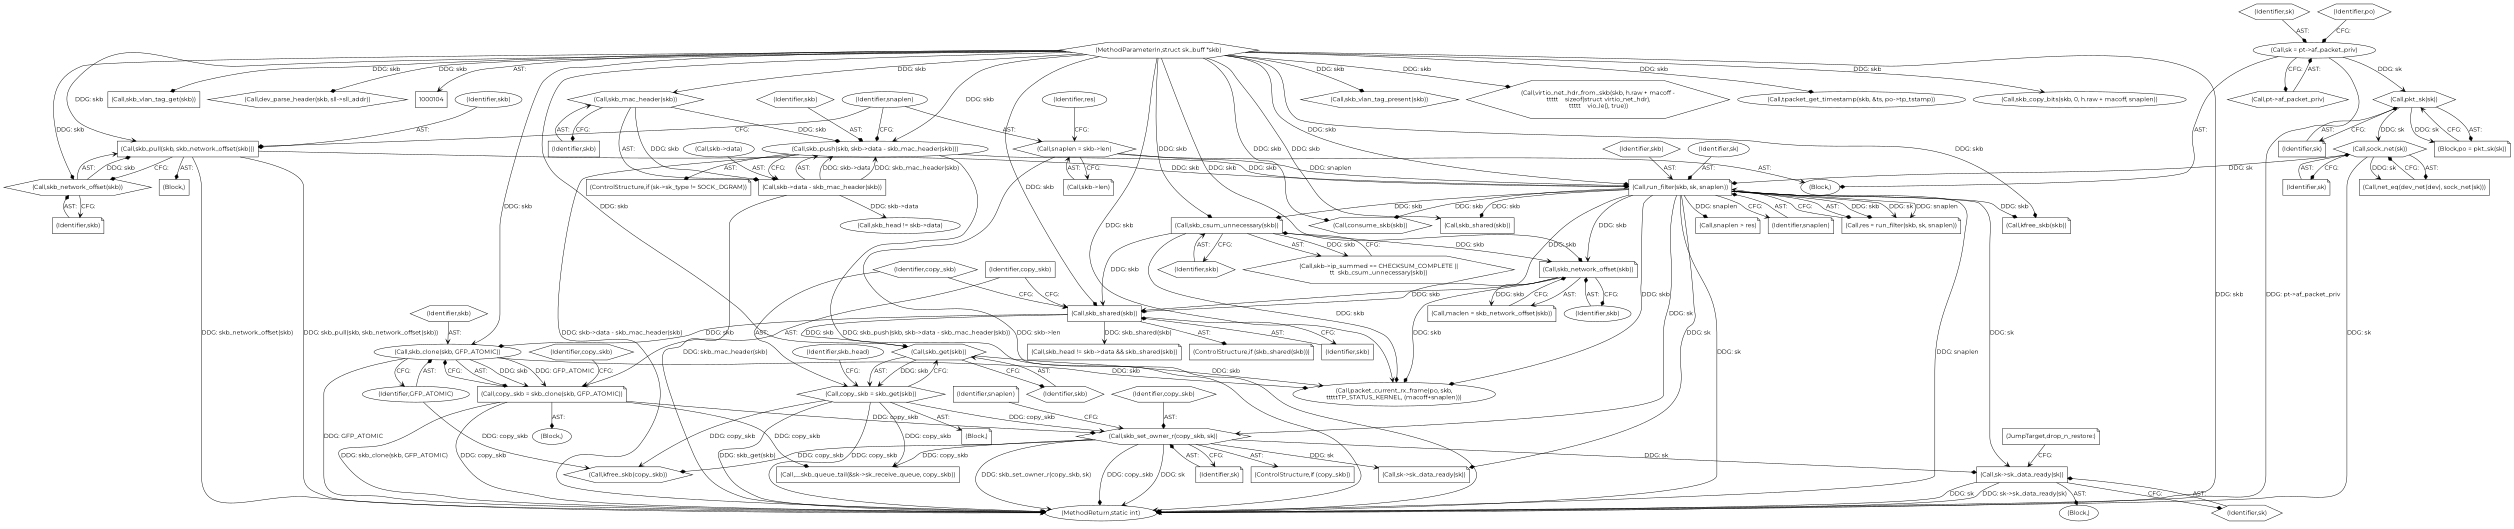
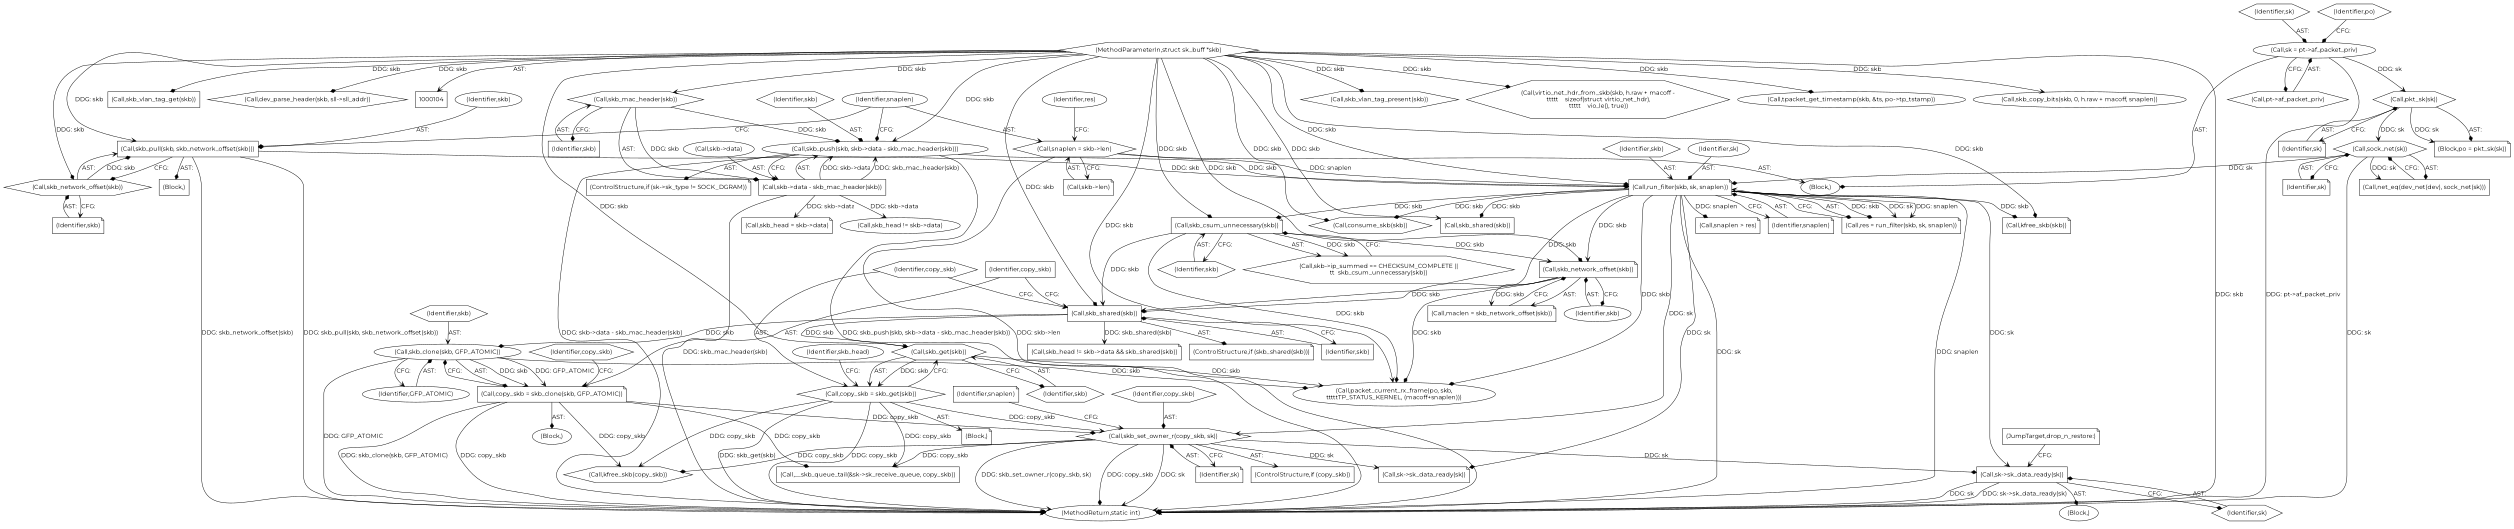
edge "(MethodParameterIn,struct sk_buff *skb)" -> "(Call,skb_clone(skb, GFP_ATOMIC))": removed, label "DDG: skb"
edge "(Block,po = pkt_sk(sk))" -> "(Call,pkt_sk(sk))": removed, label "CFG:"
node "(Call,skb_head = skb->data)": added
edge "(Identifier,GFP_ATOMIC)" -> "(Call,kfree_skb(copy_skb))": now "(Call,copy_skb = skb_clone(skb, GFP_ATOMIC))" -> "(Call,kfree_skb(copy_skb))"
